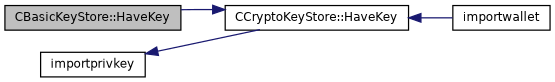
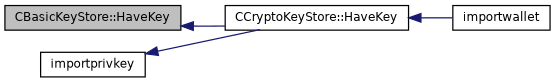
edge "CBasicKeyStore::HaveKey" -> "CCryptoKeyStore::HaveKey": reversed
